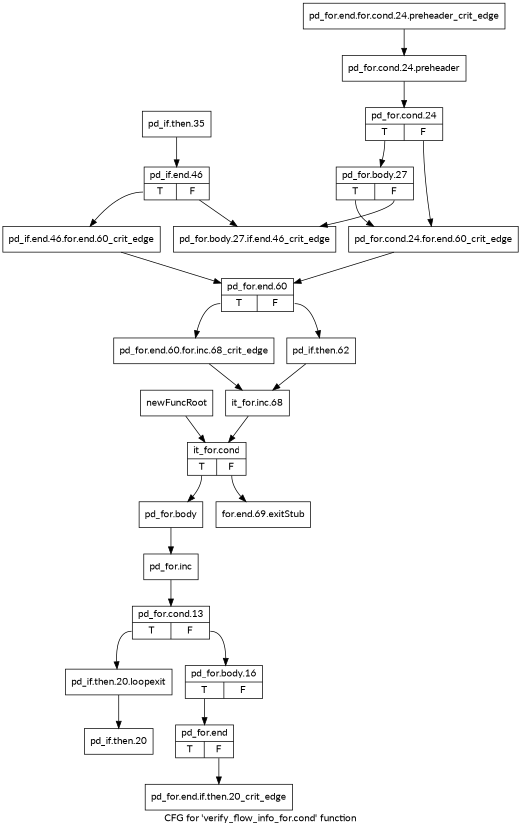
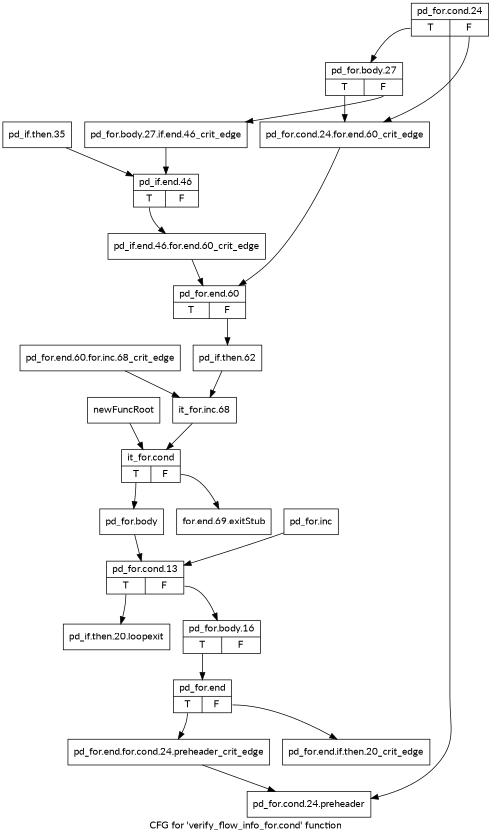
edge "pd_for.cond.24.preheader" -> "pd_for.cond.24": reversed
edge "pd_if.end.46" -> "pd_for.body.27.if.end.46_crit_edge": reversed
edge "pd_for.end.60" -> "pd_for.end.60.for.inc.68_crit_edge": removed
edge "pd_for.body" -> "pd_for.inc": now "pd_for.body" -> "pd_for.cond.13"
edge "pd_for.end" -> "pd_for.end.for.cond.24.preheader_crit_edge": added
node "pd_if.then.20": removed
